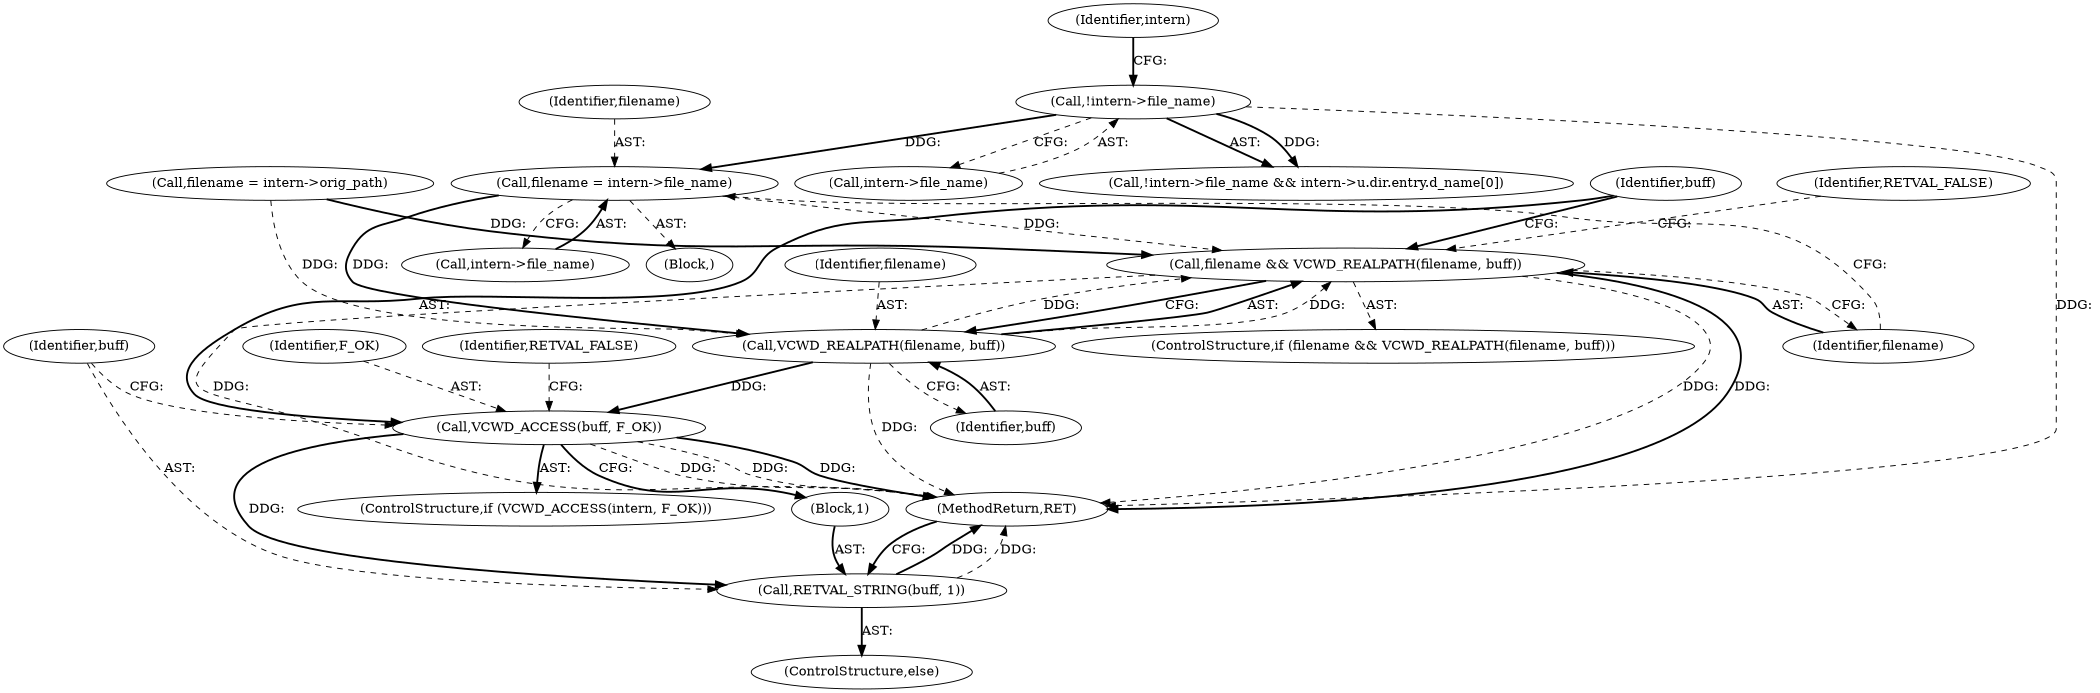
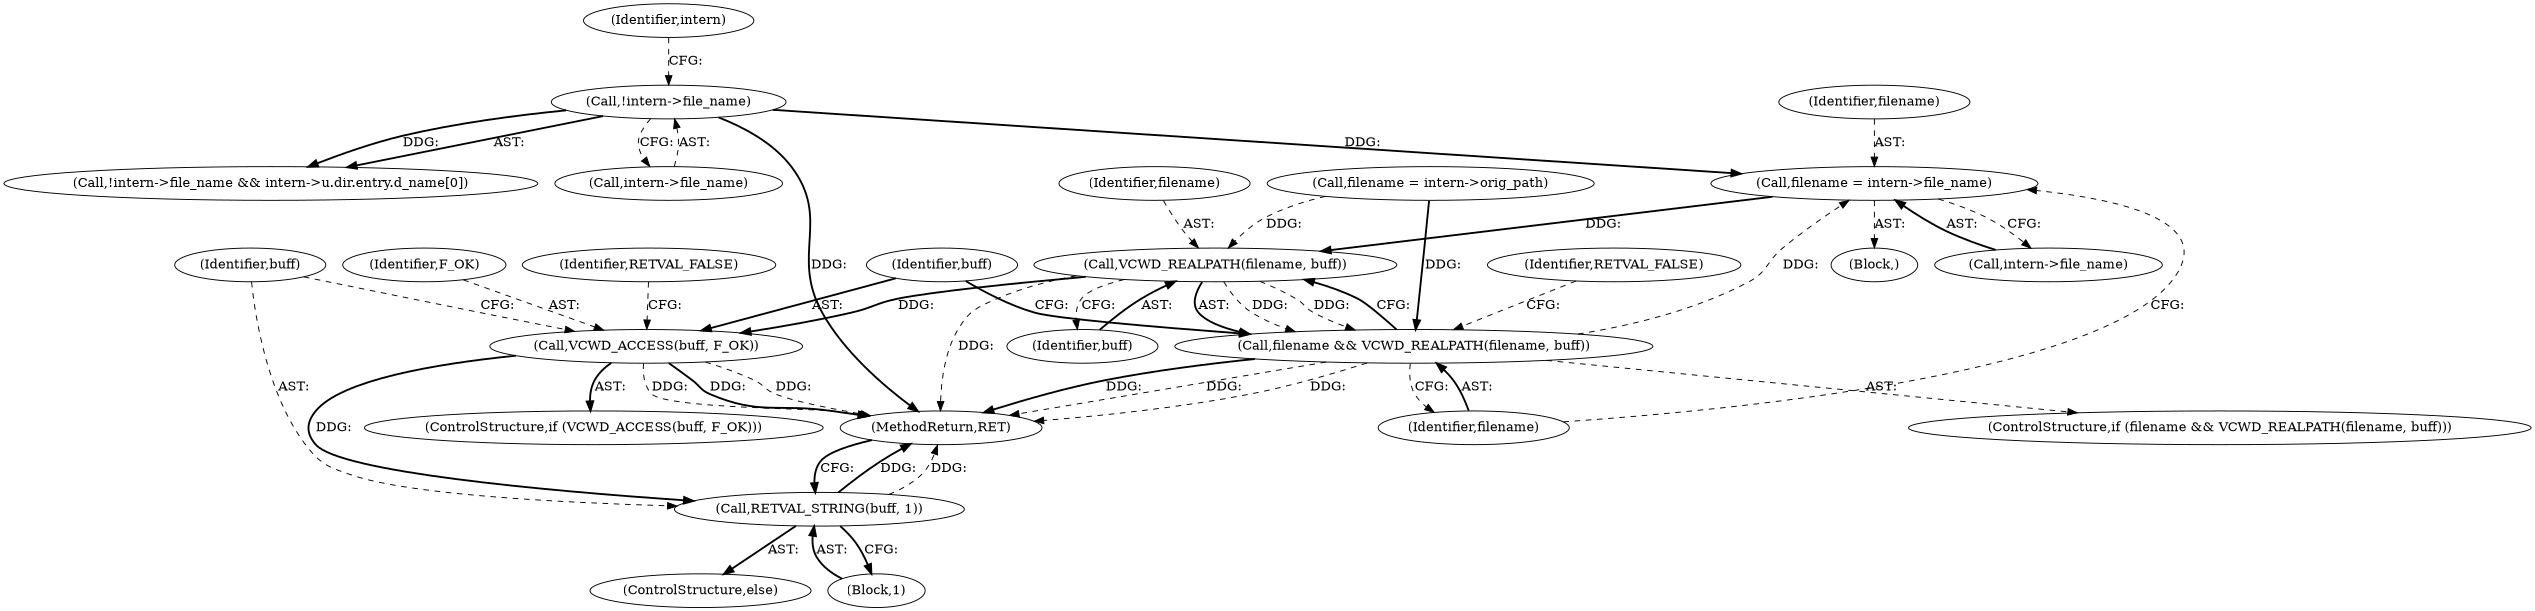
edge "(Identifier,intern)" -> "(Call,!intern->file_name)": style bold -> dashed
edge "(Call,filename = intern->file_name)" -> "(Call,filename && VCWD_REALPATH(filename, buff))": reversed
edge "(Call,!intern->file_name)" -> "(MethodReturn,RET)": style dashed -> bold
edge "(Call,VCWD_ACCESS(buff, F_OK))" -> "(Block,1)": now "(Call,RETVAL_STRING(buff, 1))" -> "(Block,1)"
node "(ControlStructure,if (VCWD_ACCESS(intern, F_OK)))": label "(ControlStructure,if (VCWD_ACCESS(intern, F_OK)))" -> "(ControlStructure,if (VCWD_ACCESS(buff, F_OK)))"
